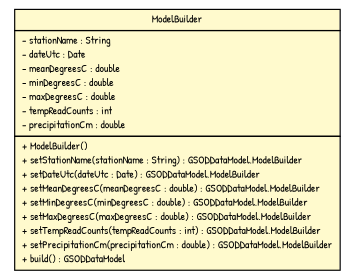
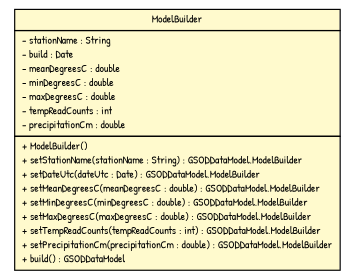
node "ModelBuilder": text "- dateUtc : Date" -> "- build : Date"
